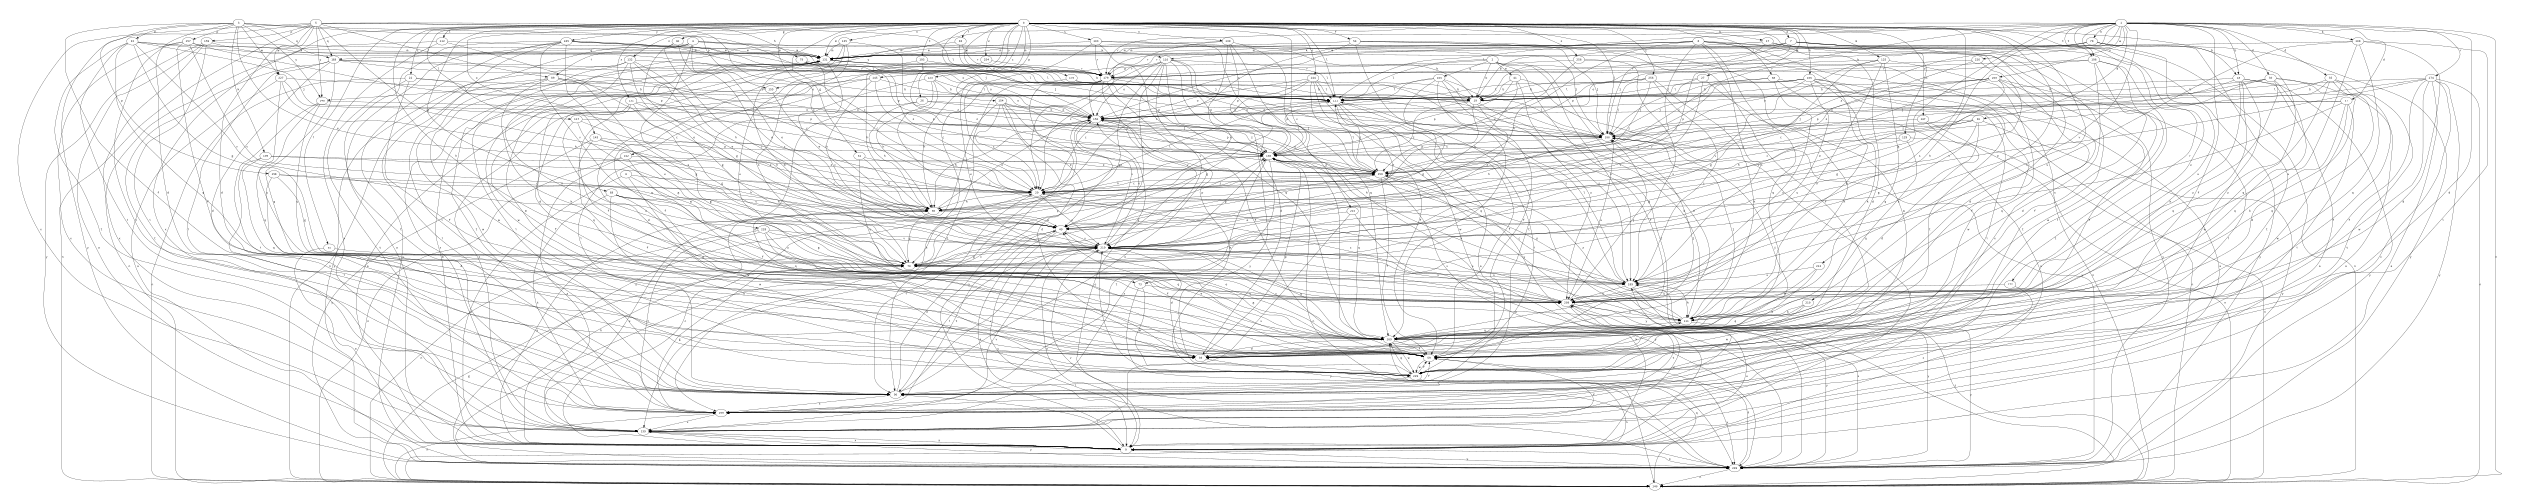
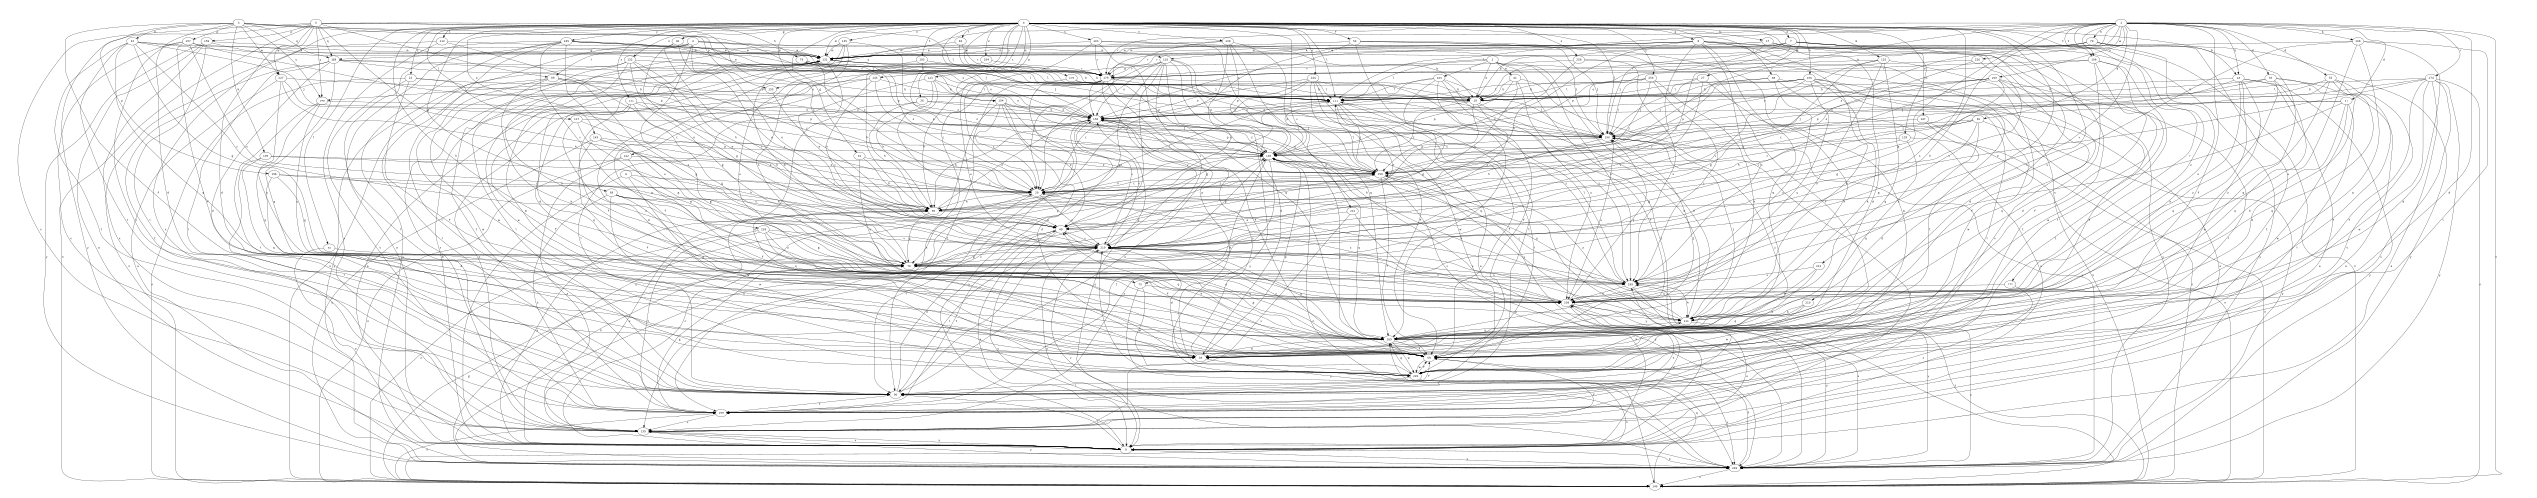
edge "0" -> "8": added, label "a"
edge "110" -> "121": removed, label "l"
edge "79" -> "19": added, label "b"
edge "3" -> "49": now "3" -> "154"
edge "30" -> "49": removed, label "e"
edge "39" -> "150": added, label "o"
edge "239" -> "219": removed, label "v"
